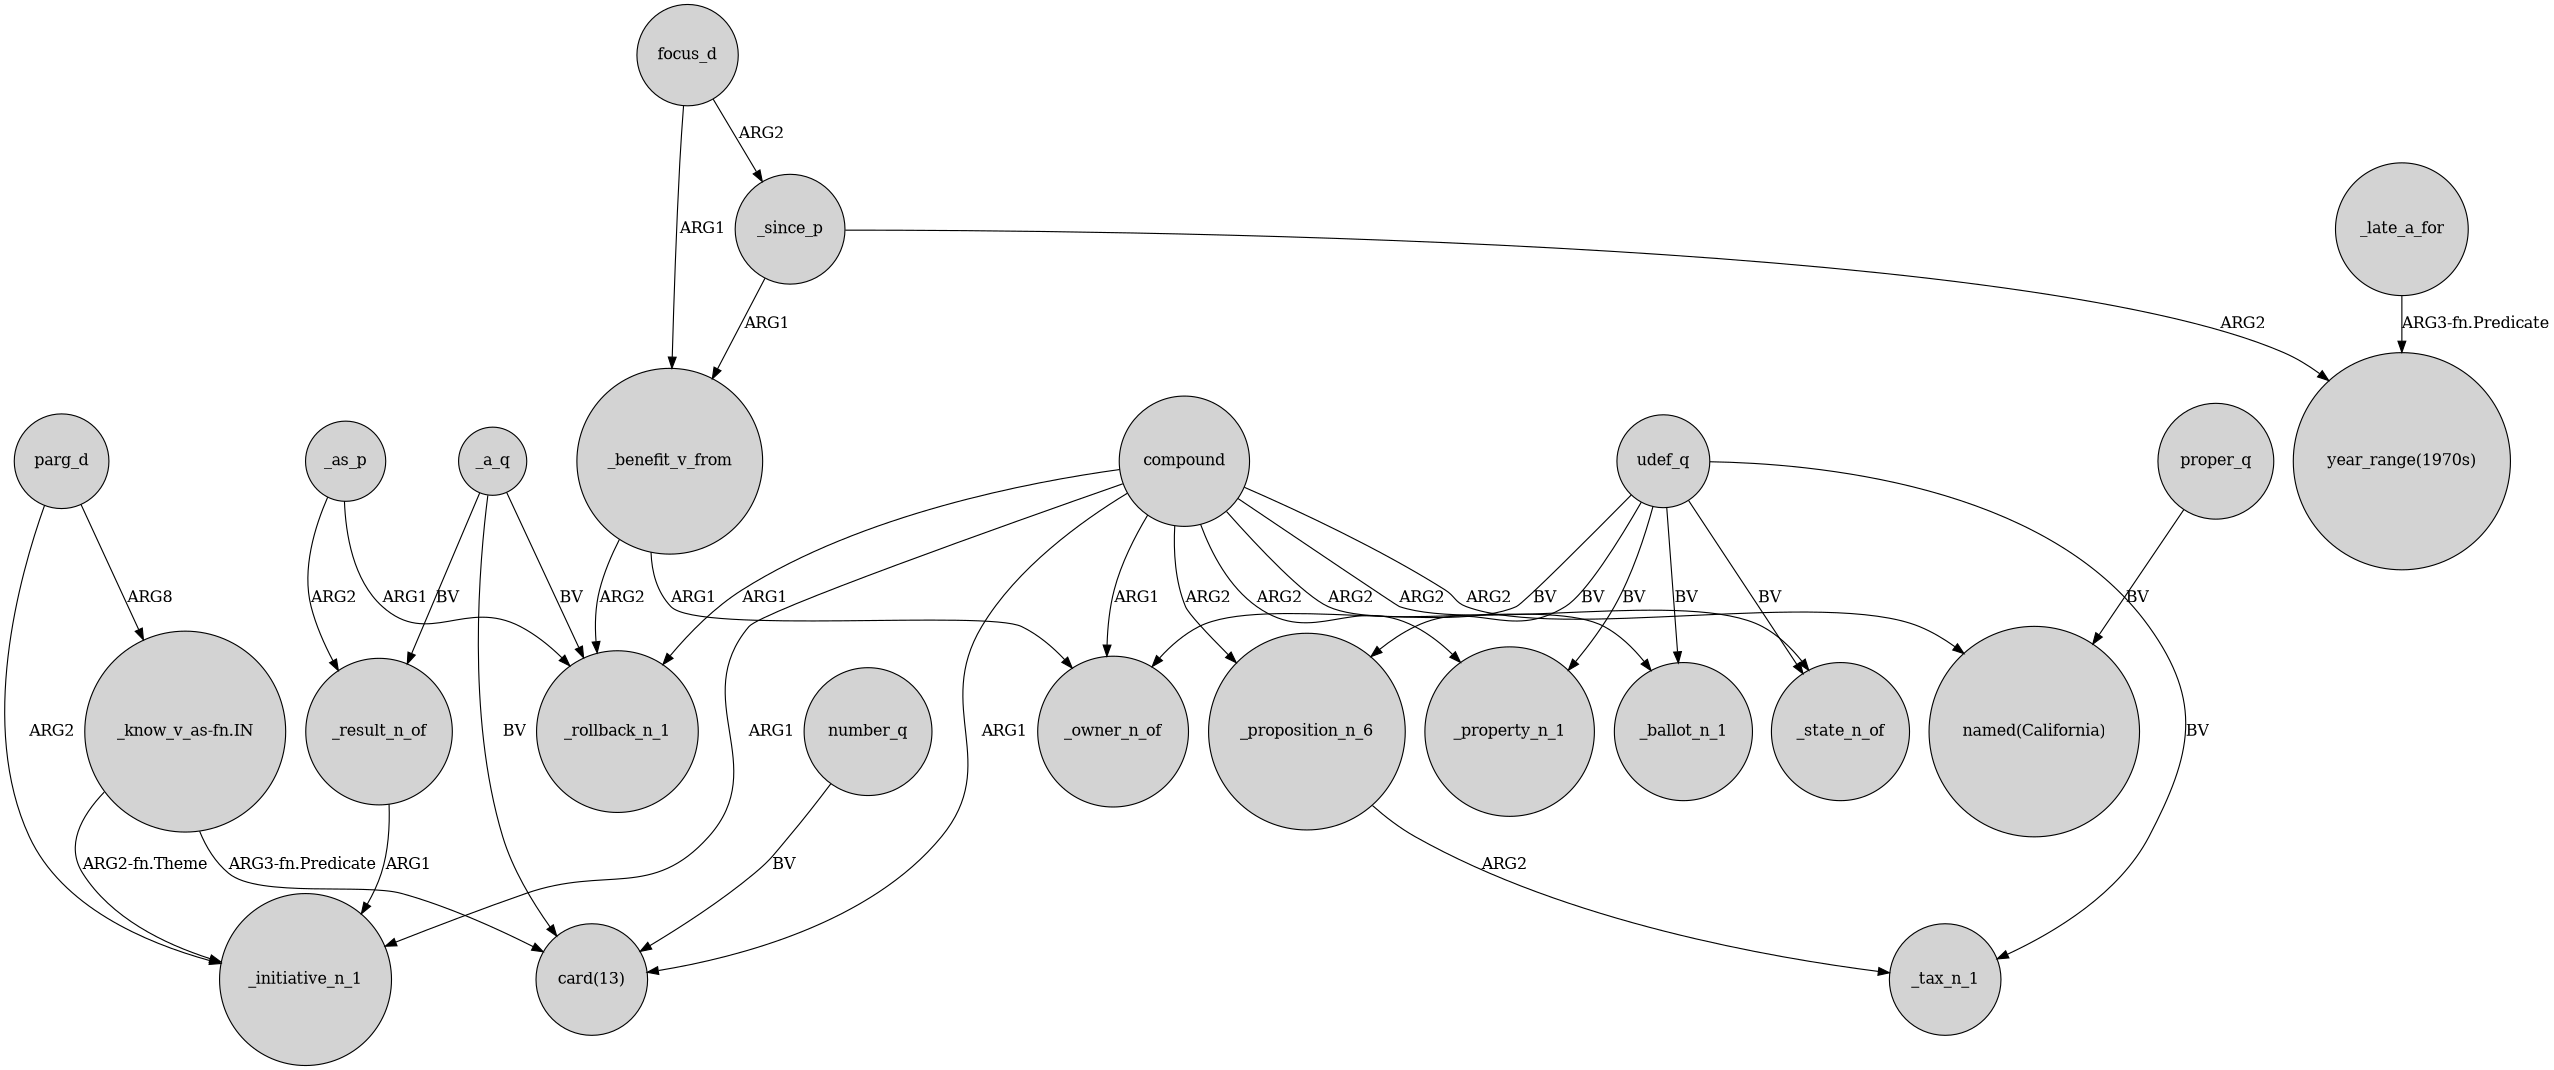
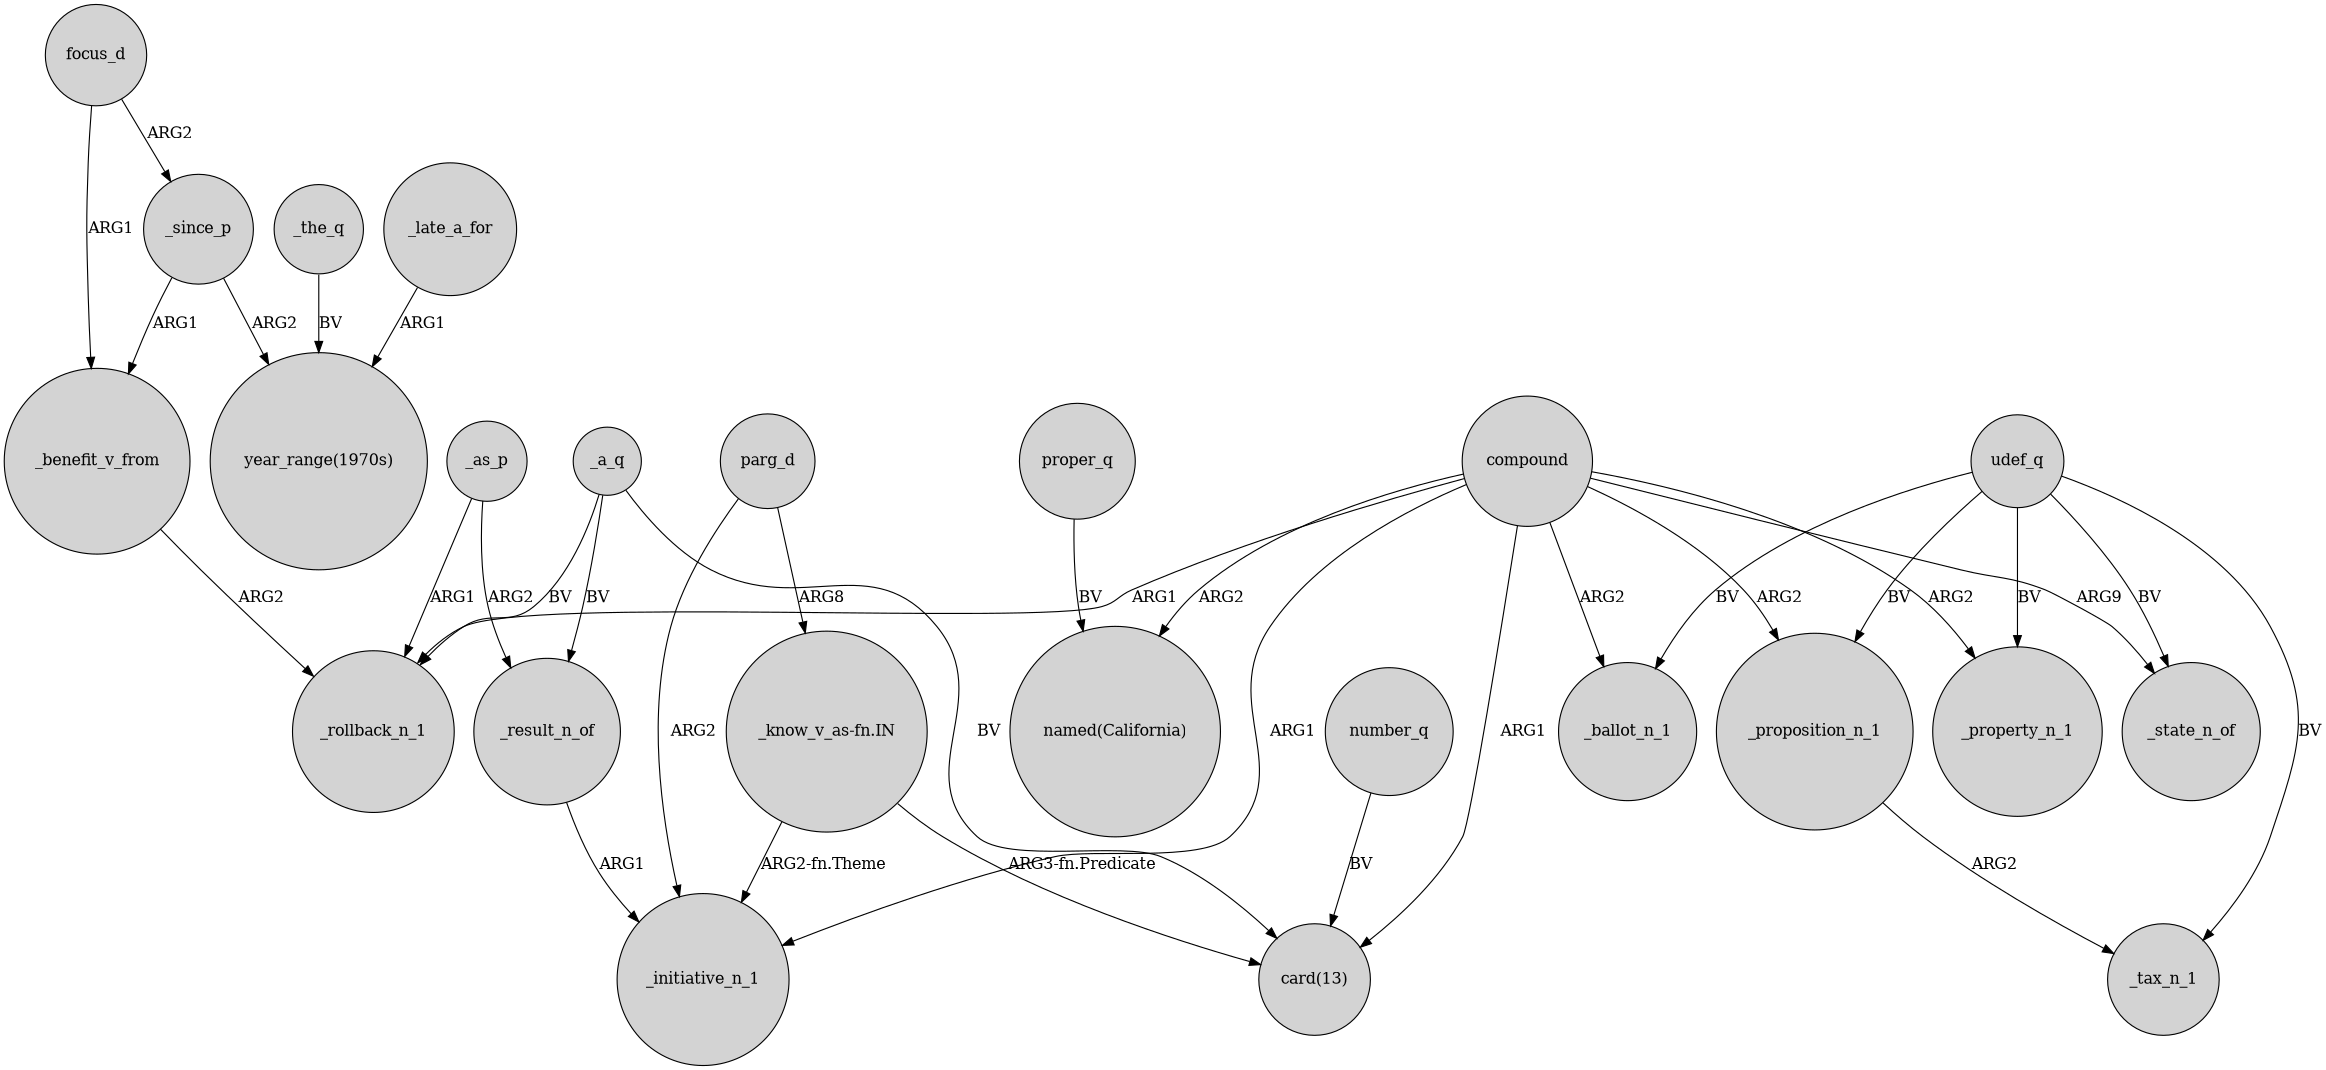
node "_the_q": added
edge "_late_a_for" -> "year_range(1970s)": label "ARG3-fn.Predicate" -> "ARG1"
edge "compound" -> "_state_n_of": label "ARG2" -> "ARG9"
node "_owner_n_of": removed
node "_proposition_n_6": label "_proposition_n_6" -> "_proposition_n_1"
